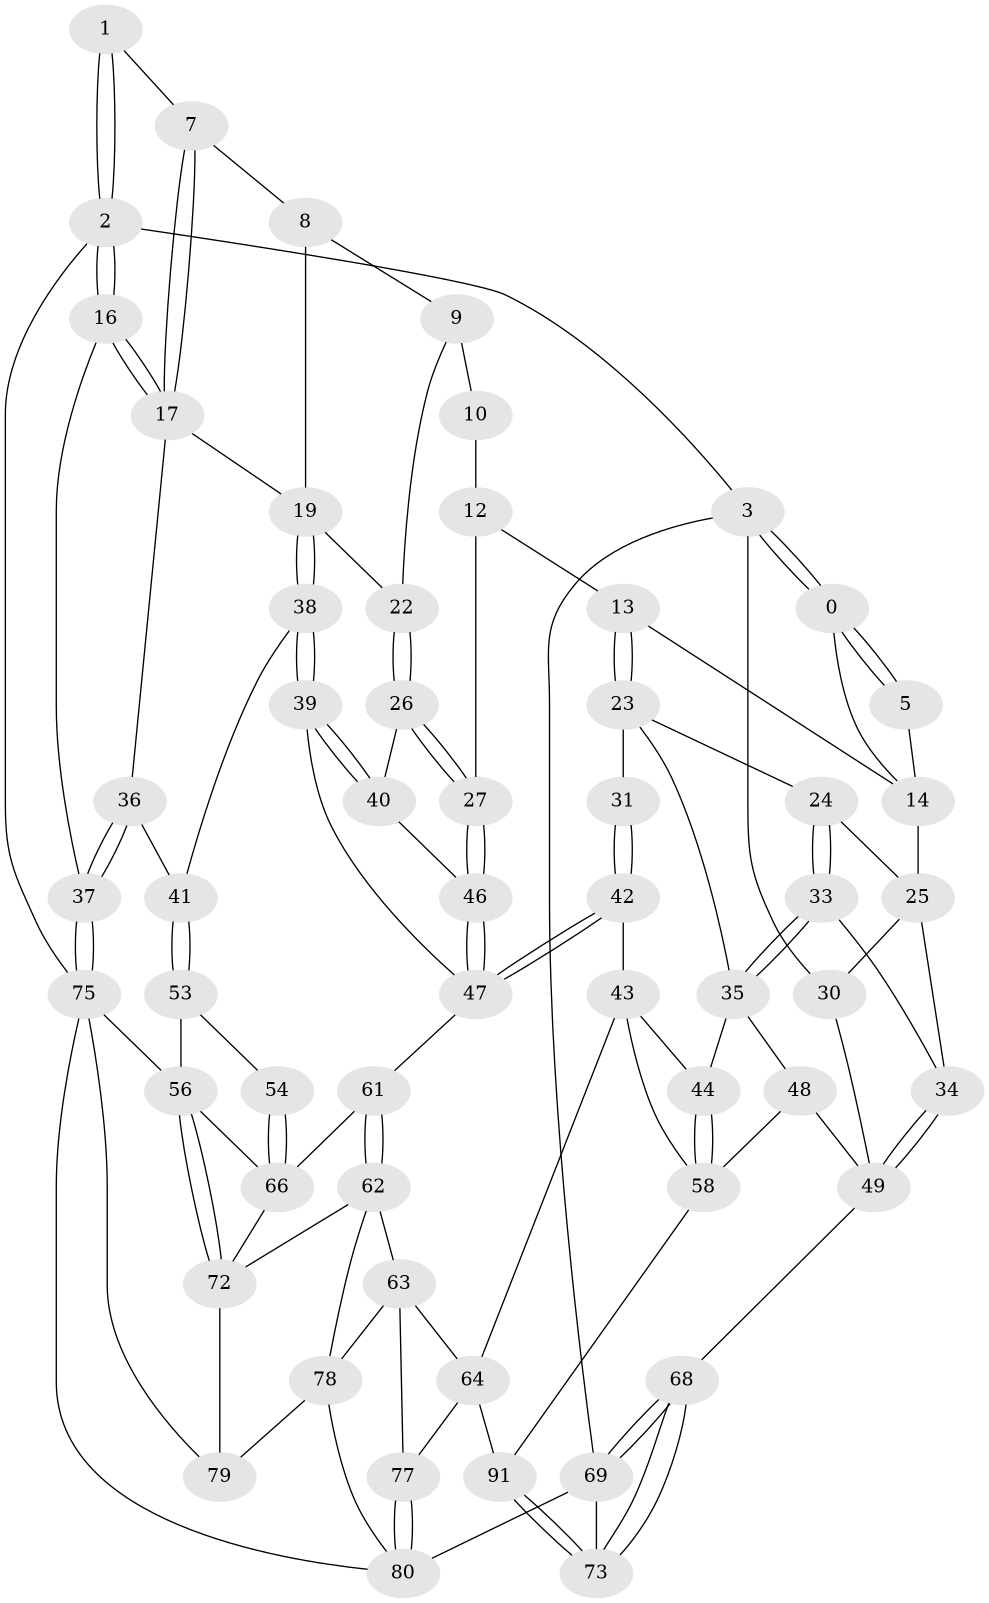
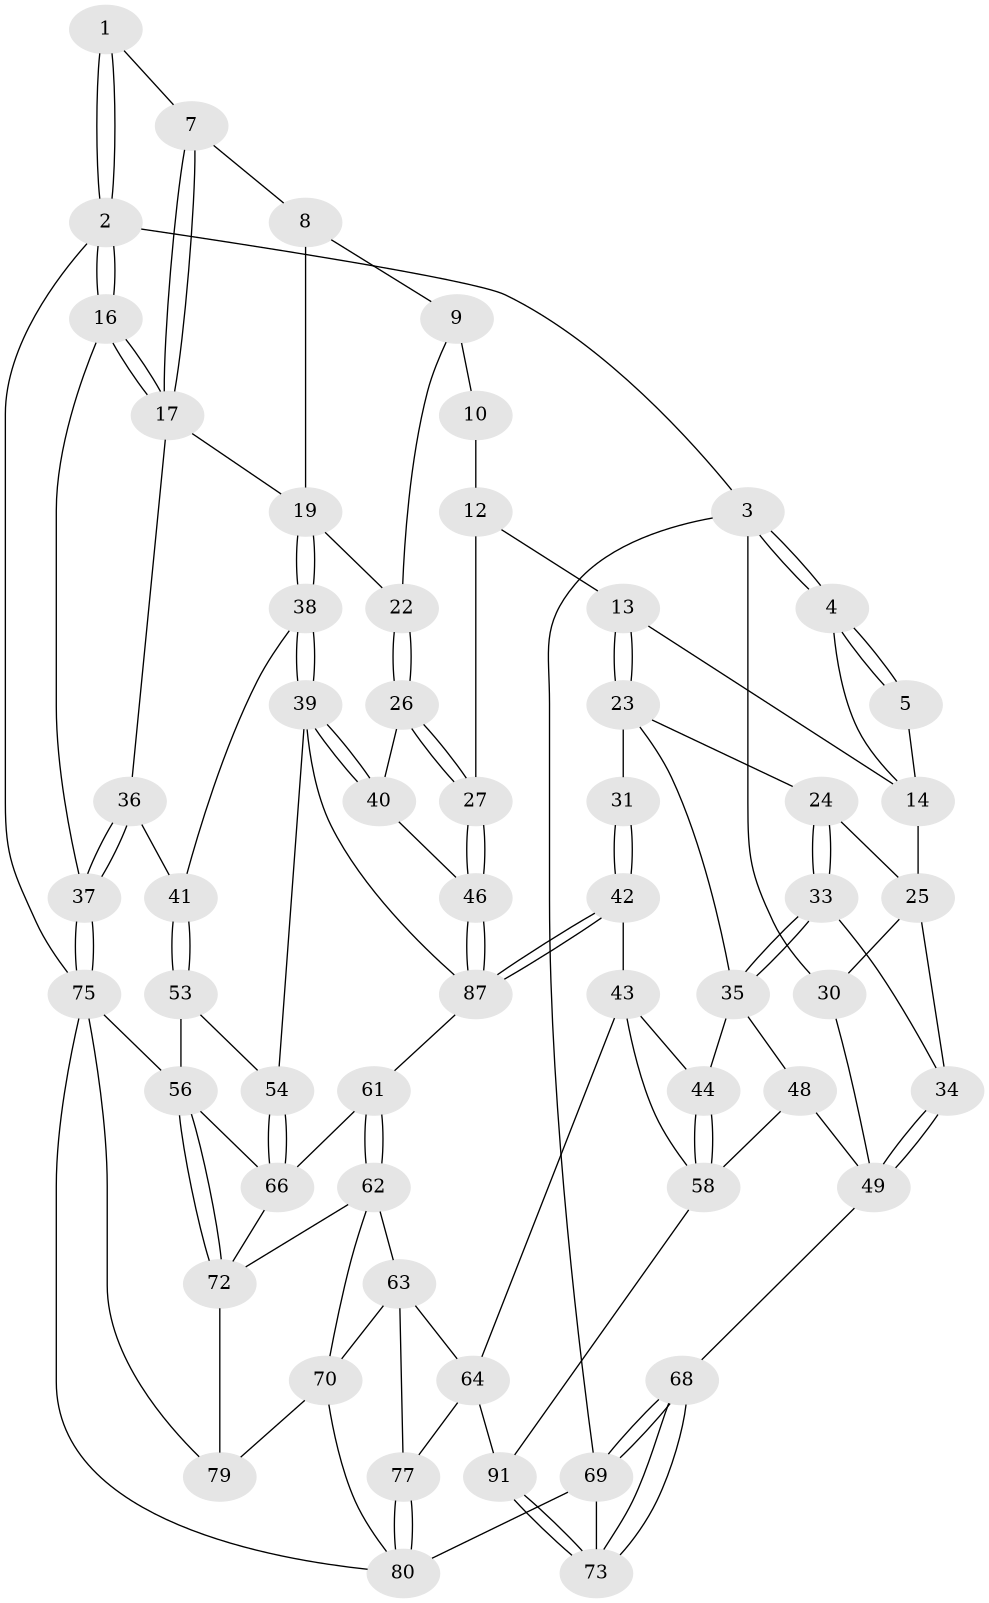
node "0": label "0" -> "4"
edge "39" -- "54": added
node "47": label "47" -> "87"
node "78": label "78" -> "70"
